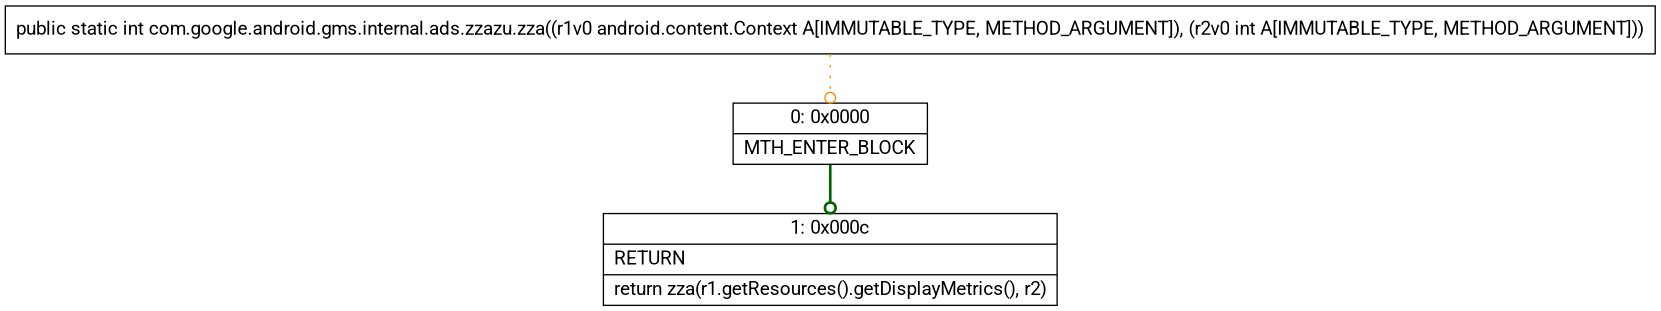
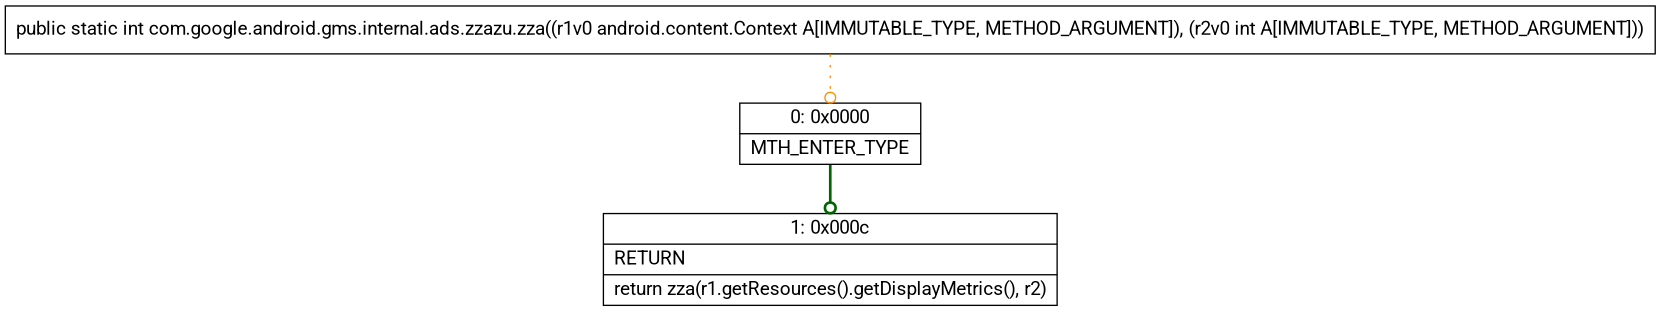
node "0: 0x0000": text "MTH_ENTER_BLOCK" -> "MTH_ENTER_TYPE"
